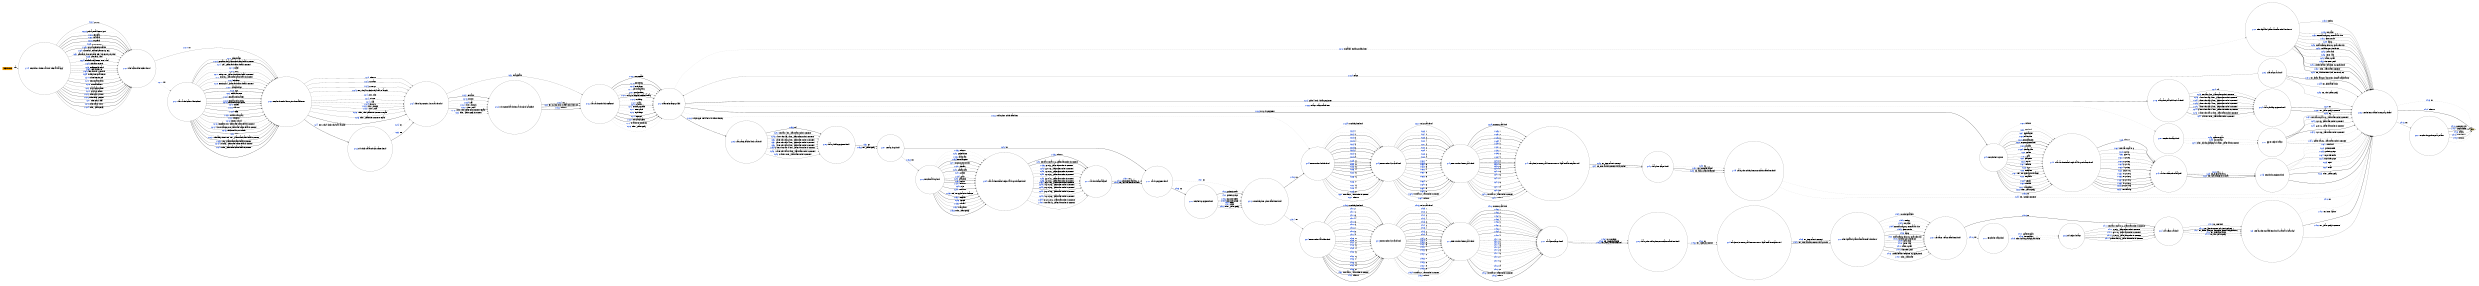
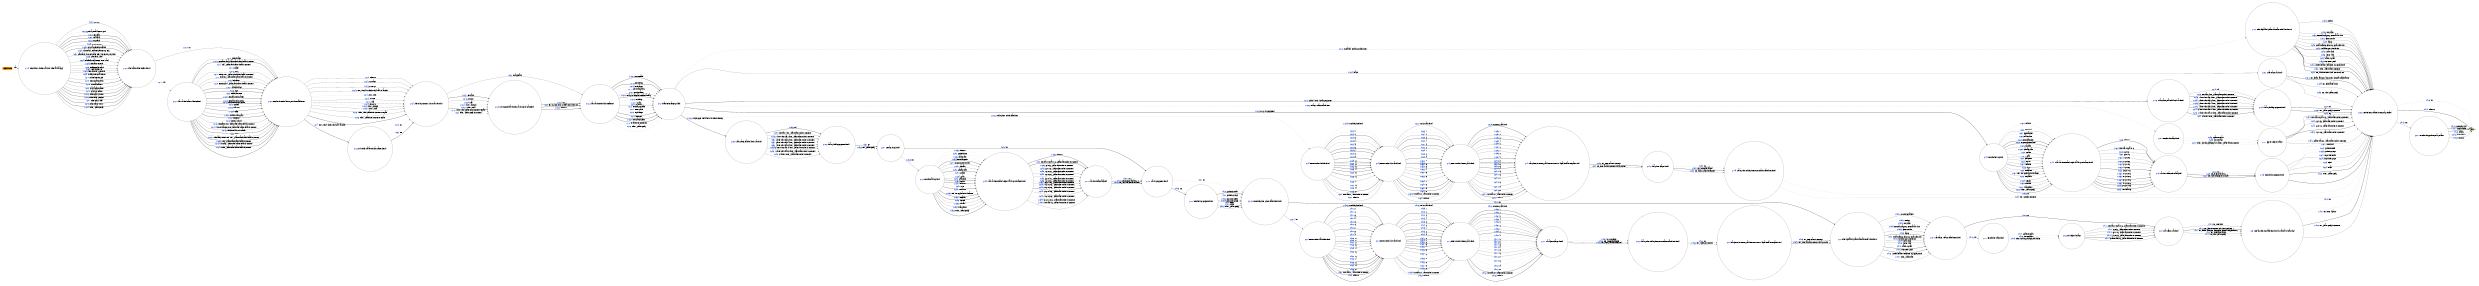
edge "67203" -> "67187": reversed
edge "67213" -> "67194": now "67213" -> "67220"
